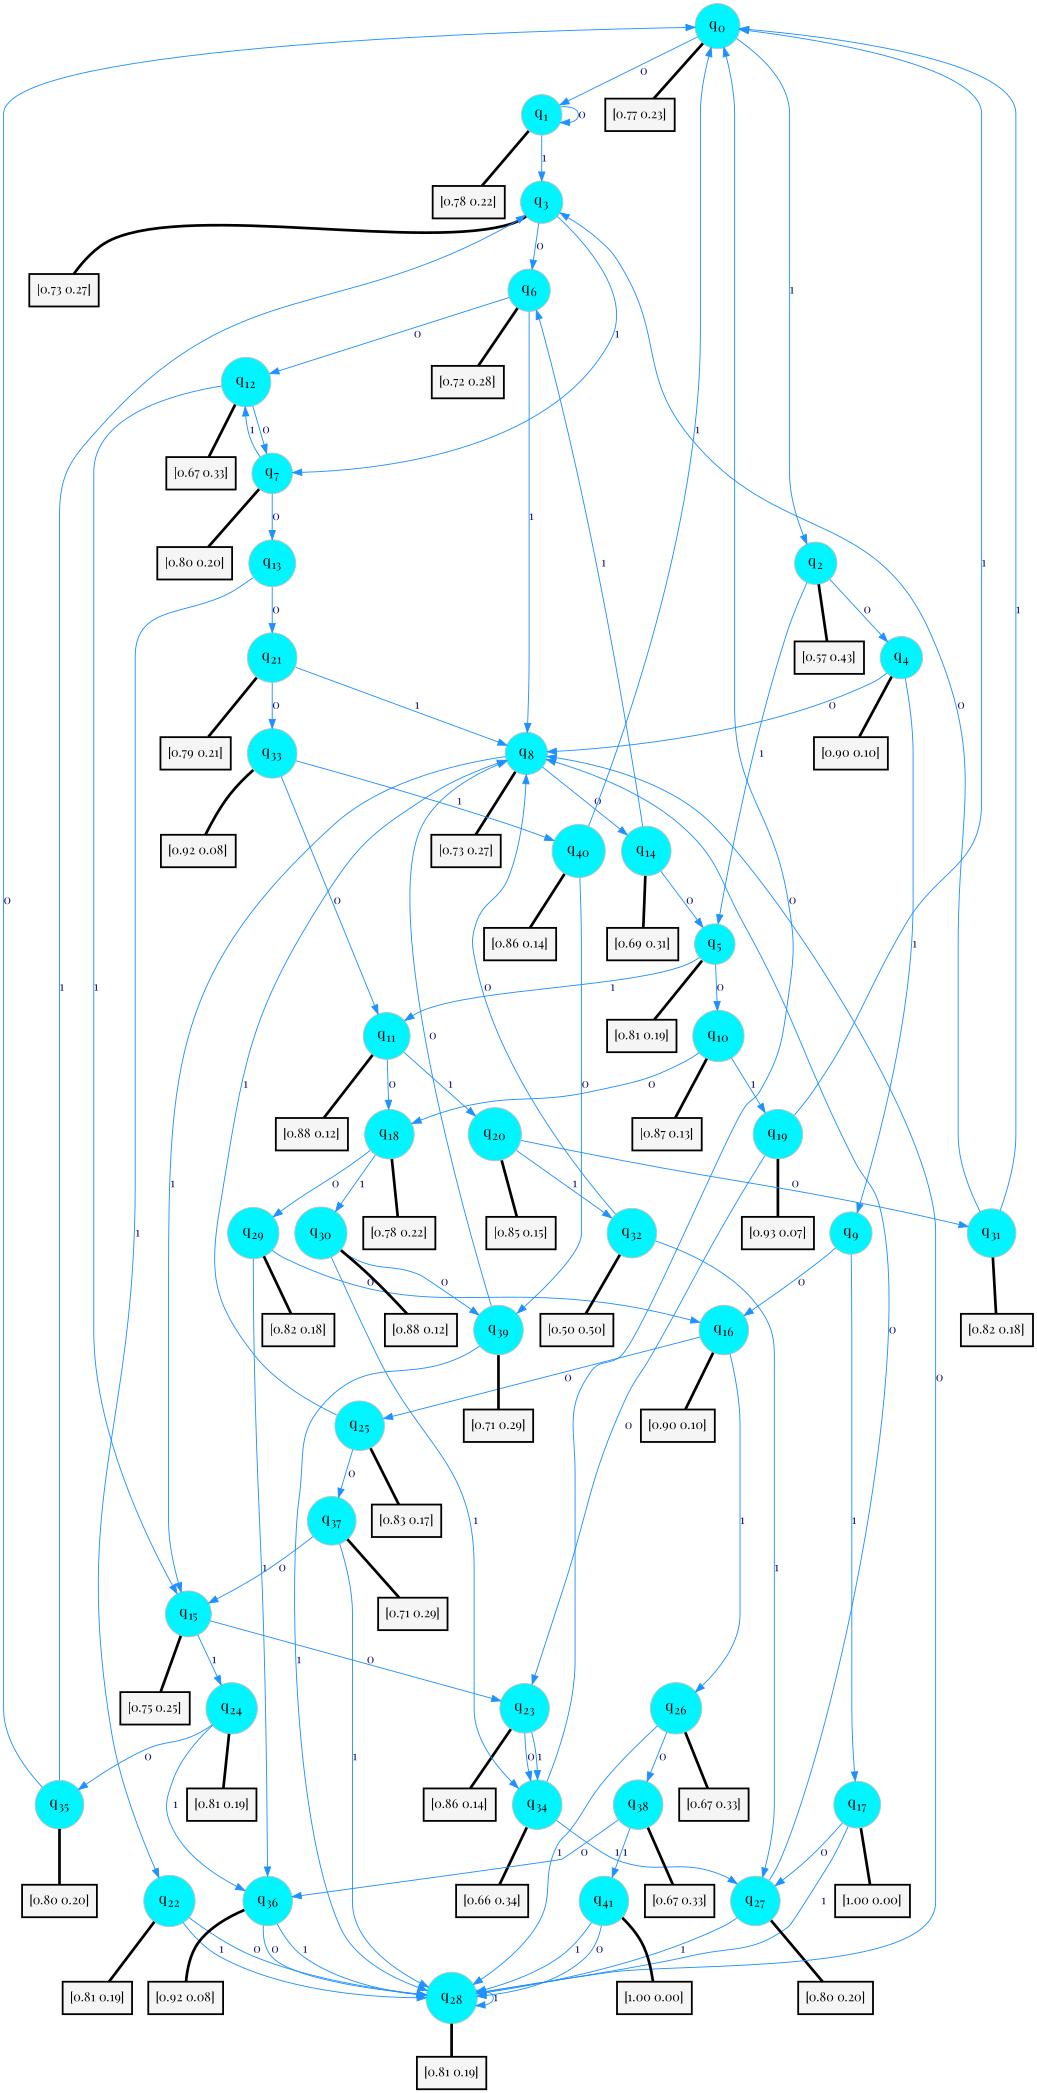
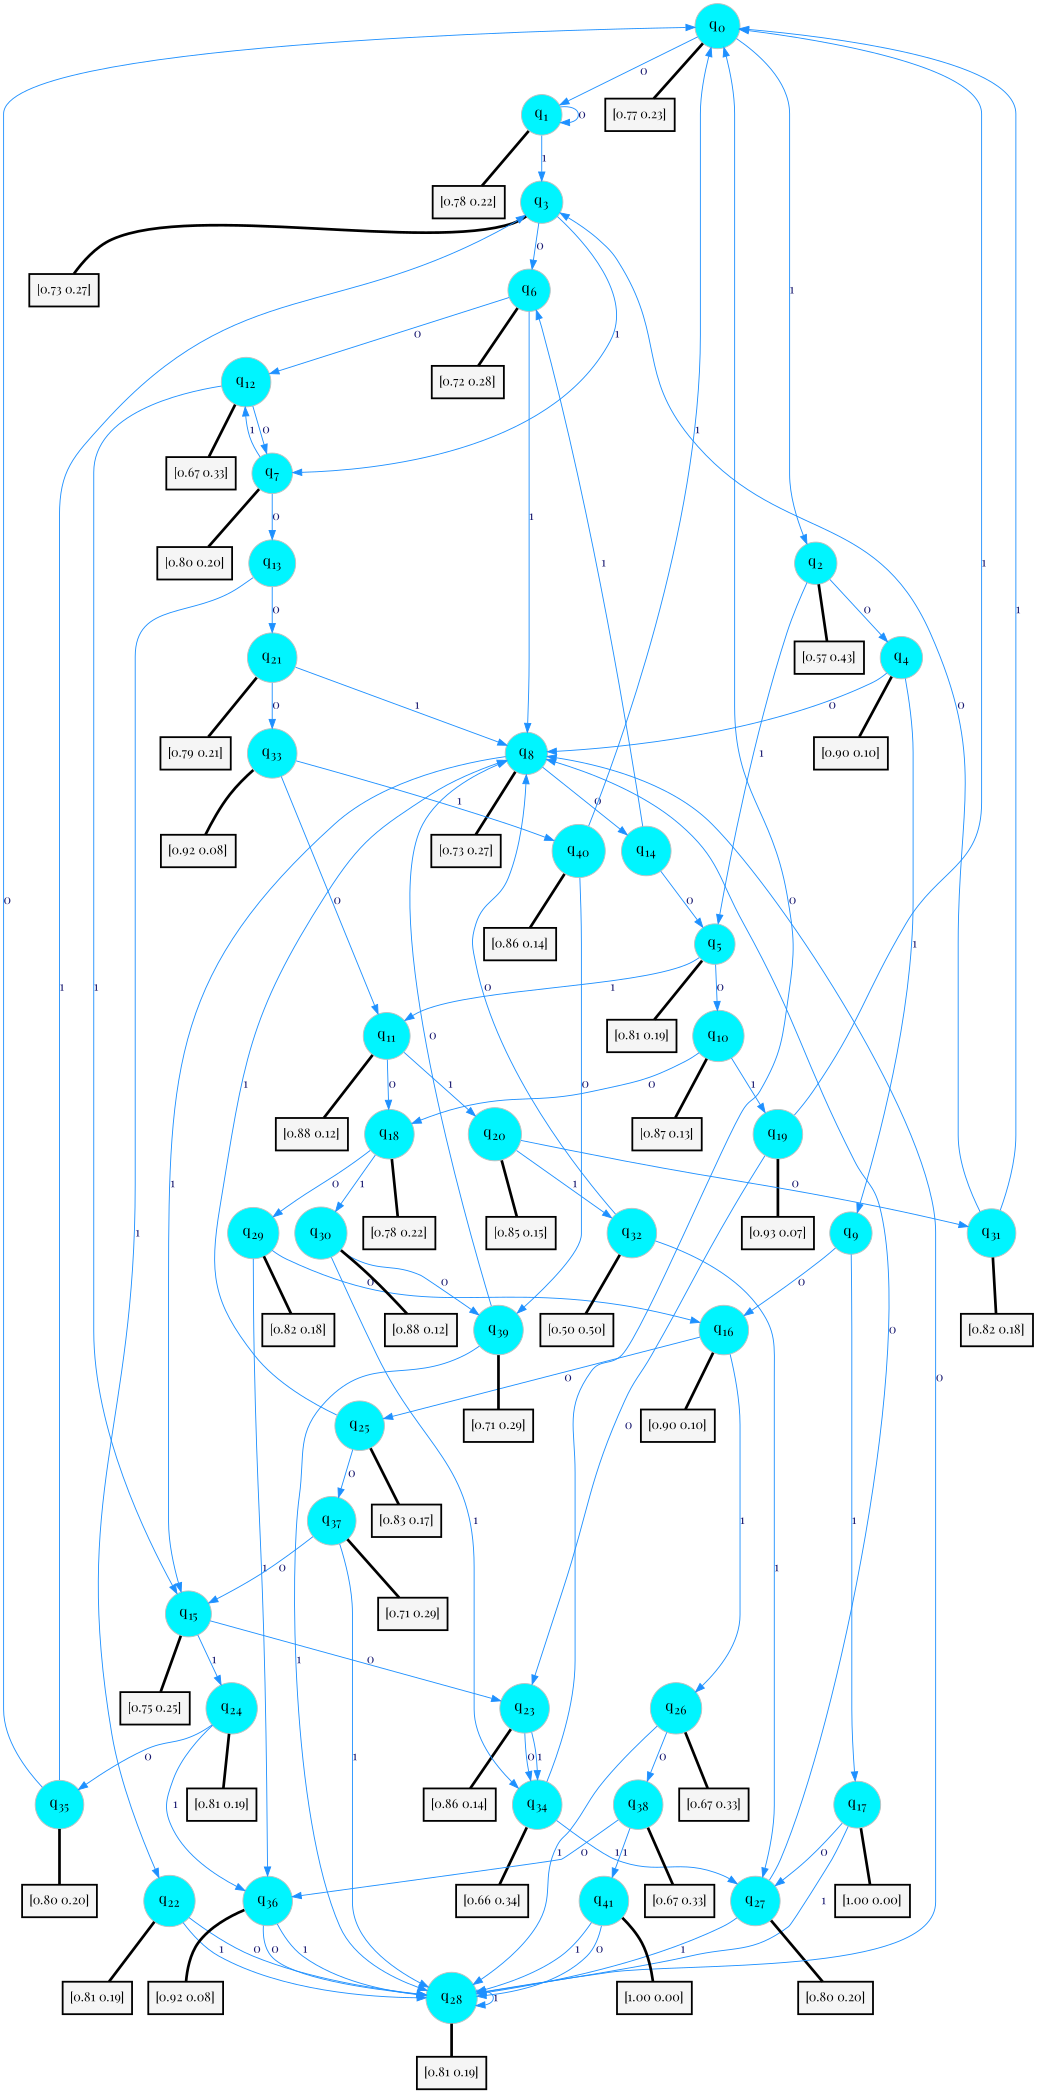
node "[0.69 0.31]": removed
